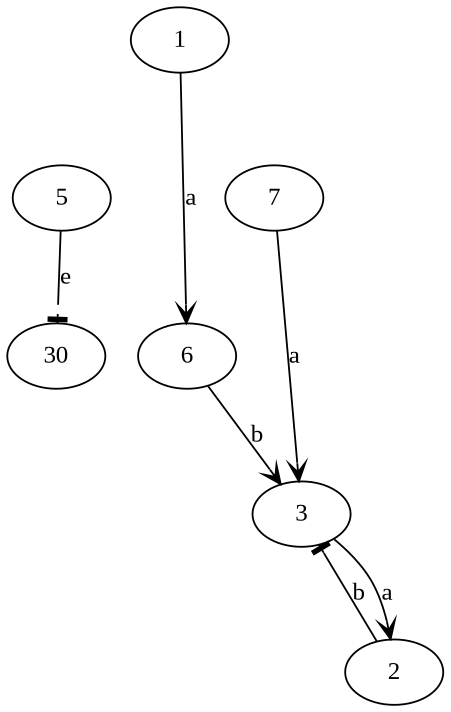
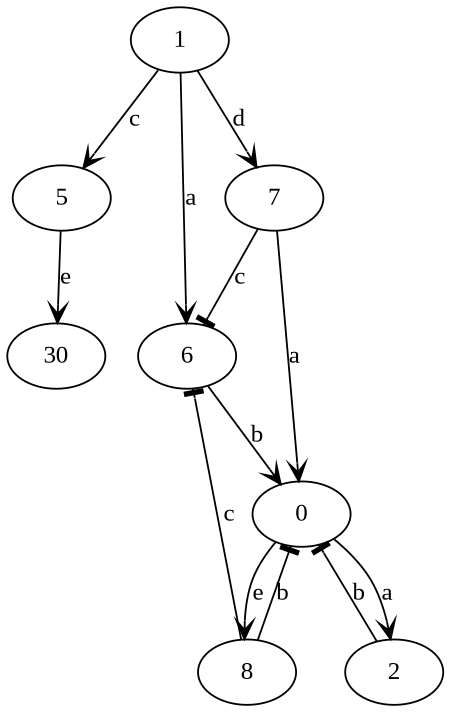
edge "1" -> "7": added, label "d"
edge "1" -> "5": added, label "c"
edge "5" -> "30": arrowhead tee -> vee
edge "7" -> "6": added, label "c"
node "3": label "3" -> "0"
node "8": added
